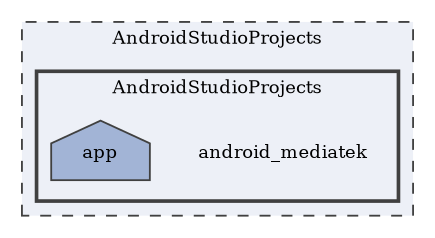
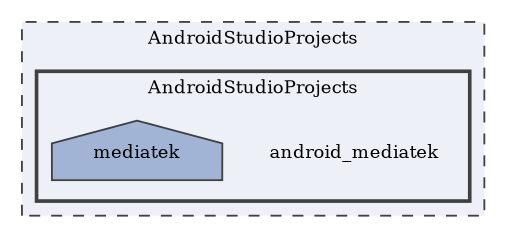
node "app": label "app" -> "mediatek"
